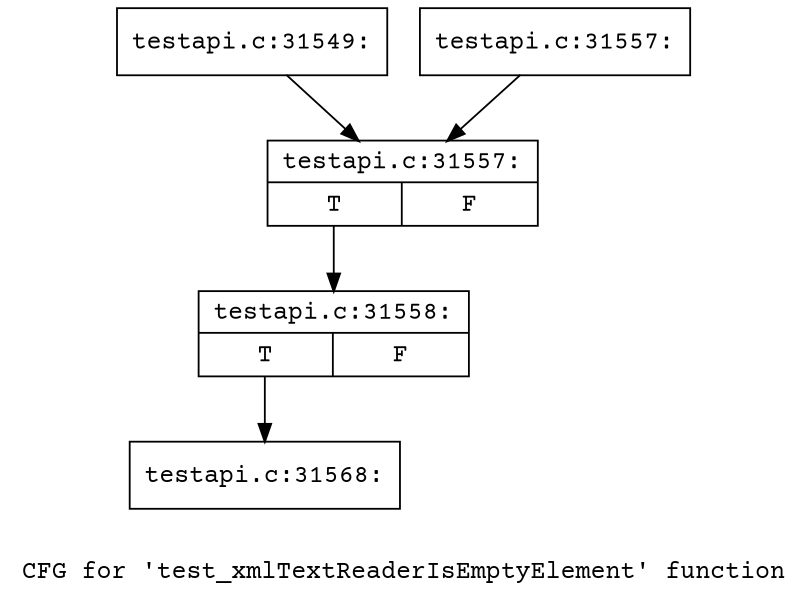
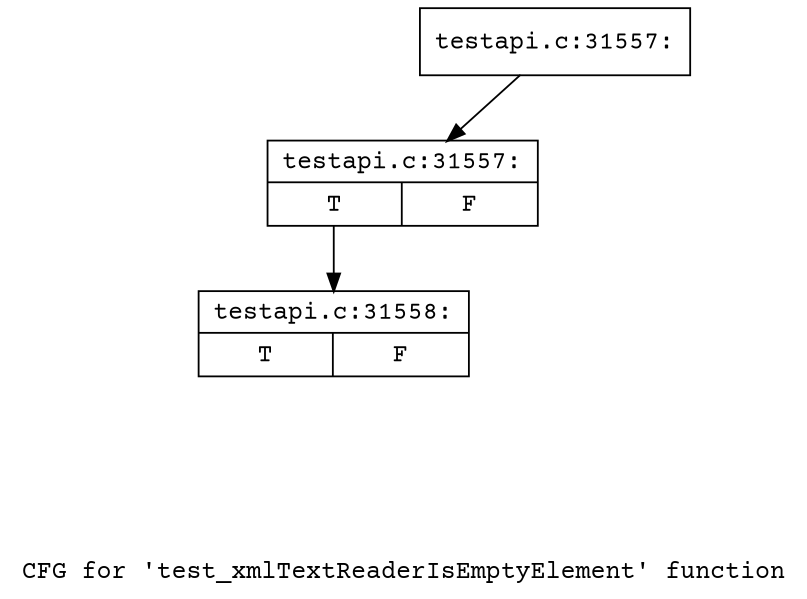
node "testapi.c:31549:": removed
node "testapi.c:31568:": removed
